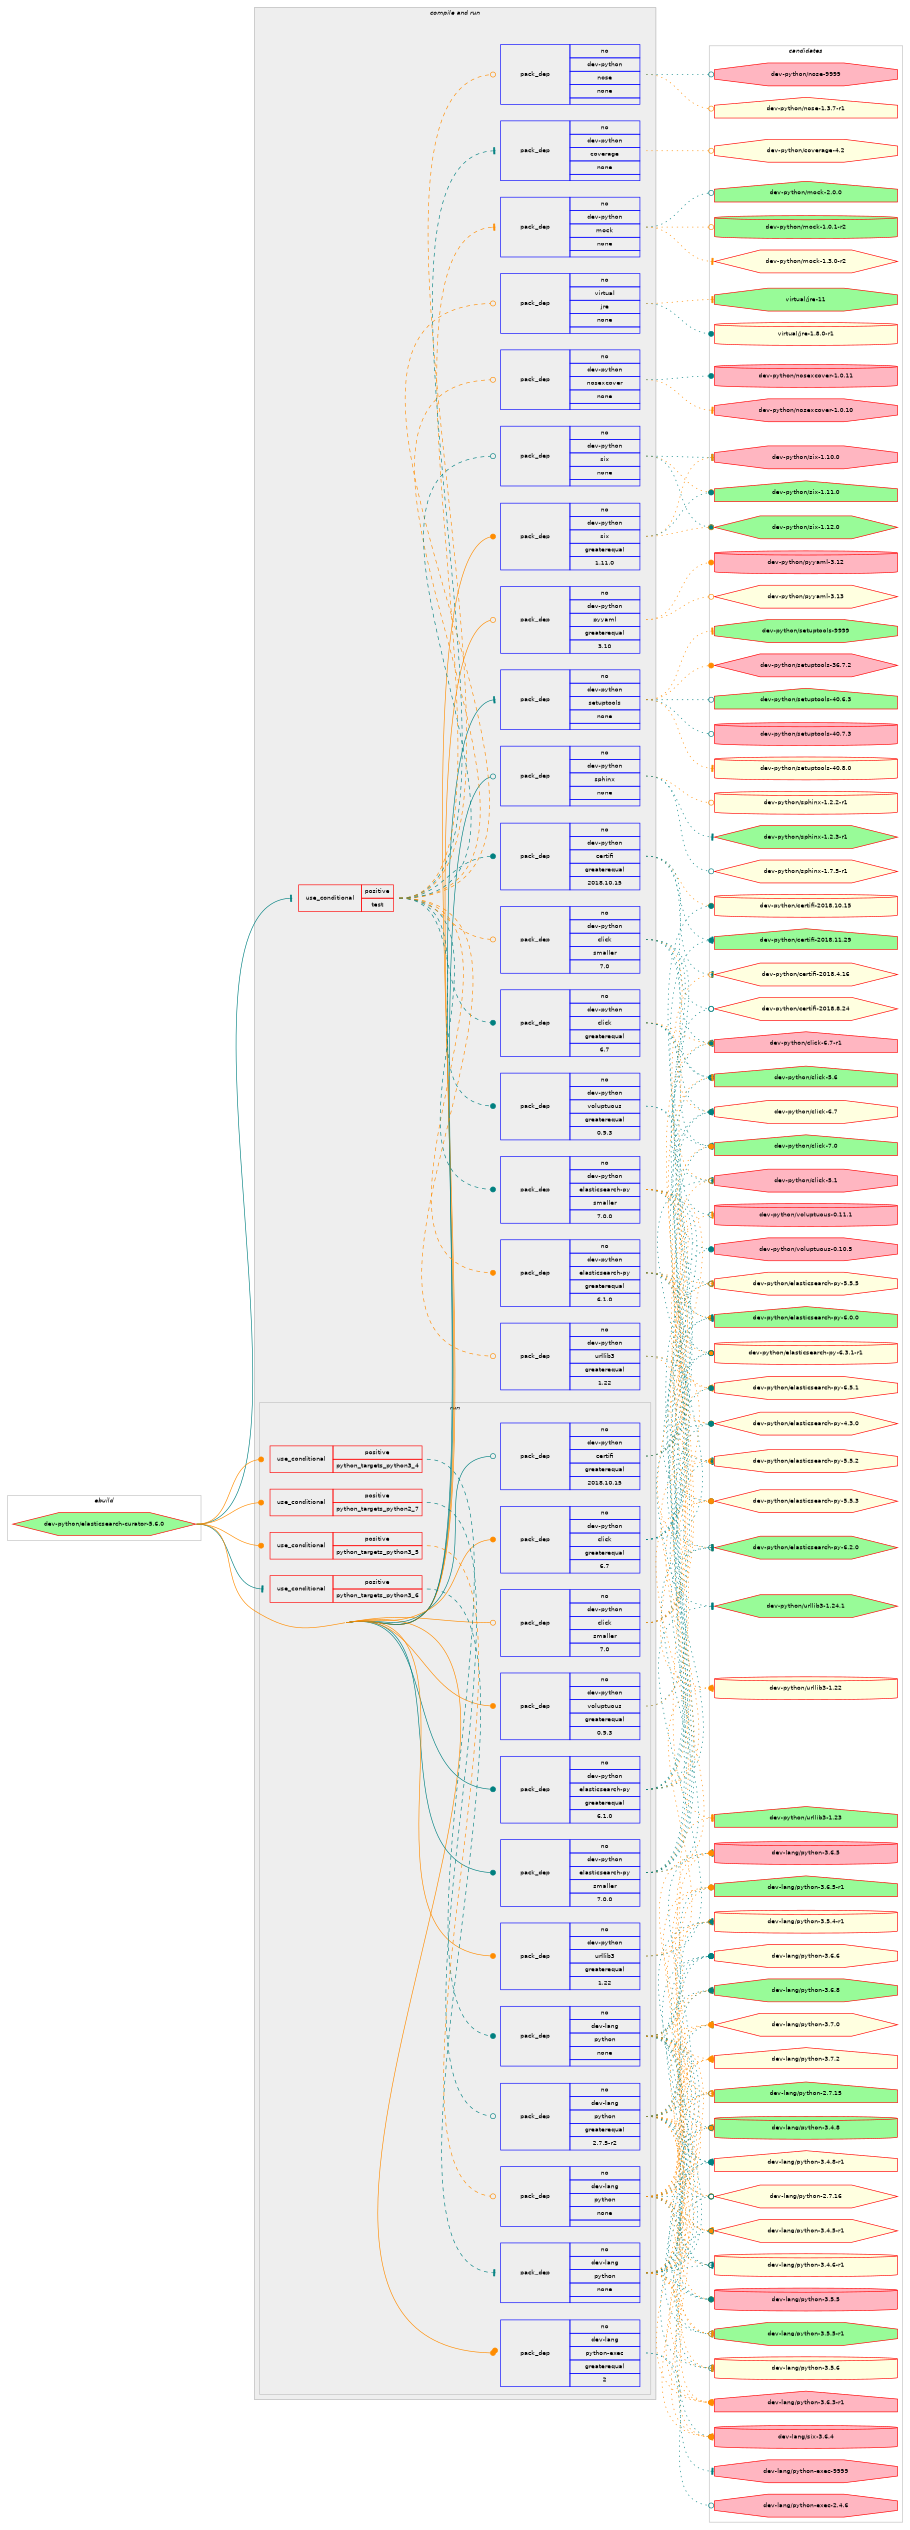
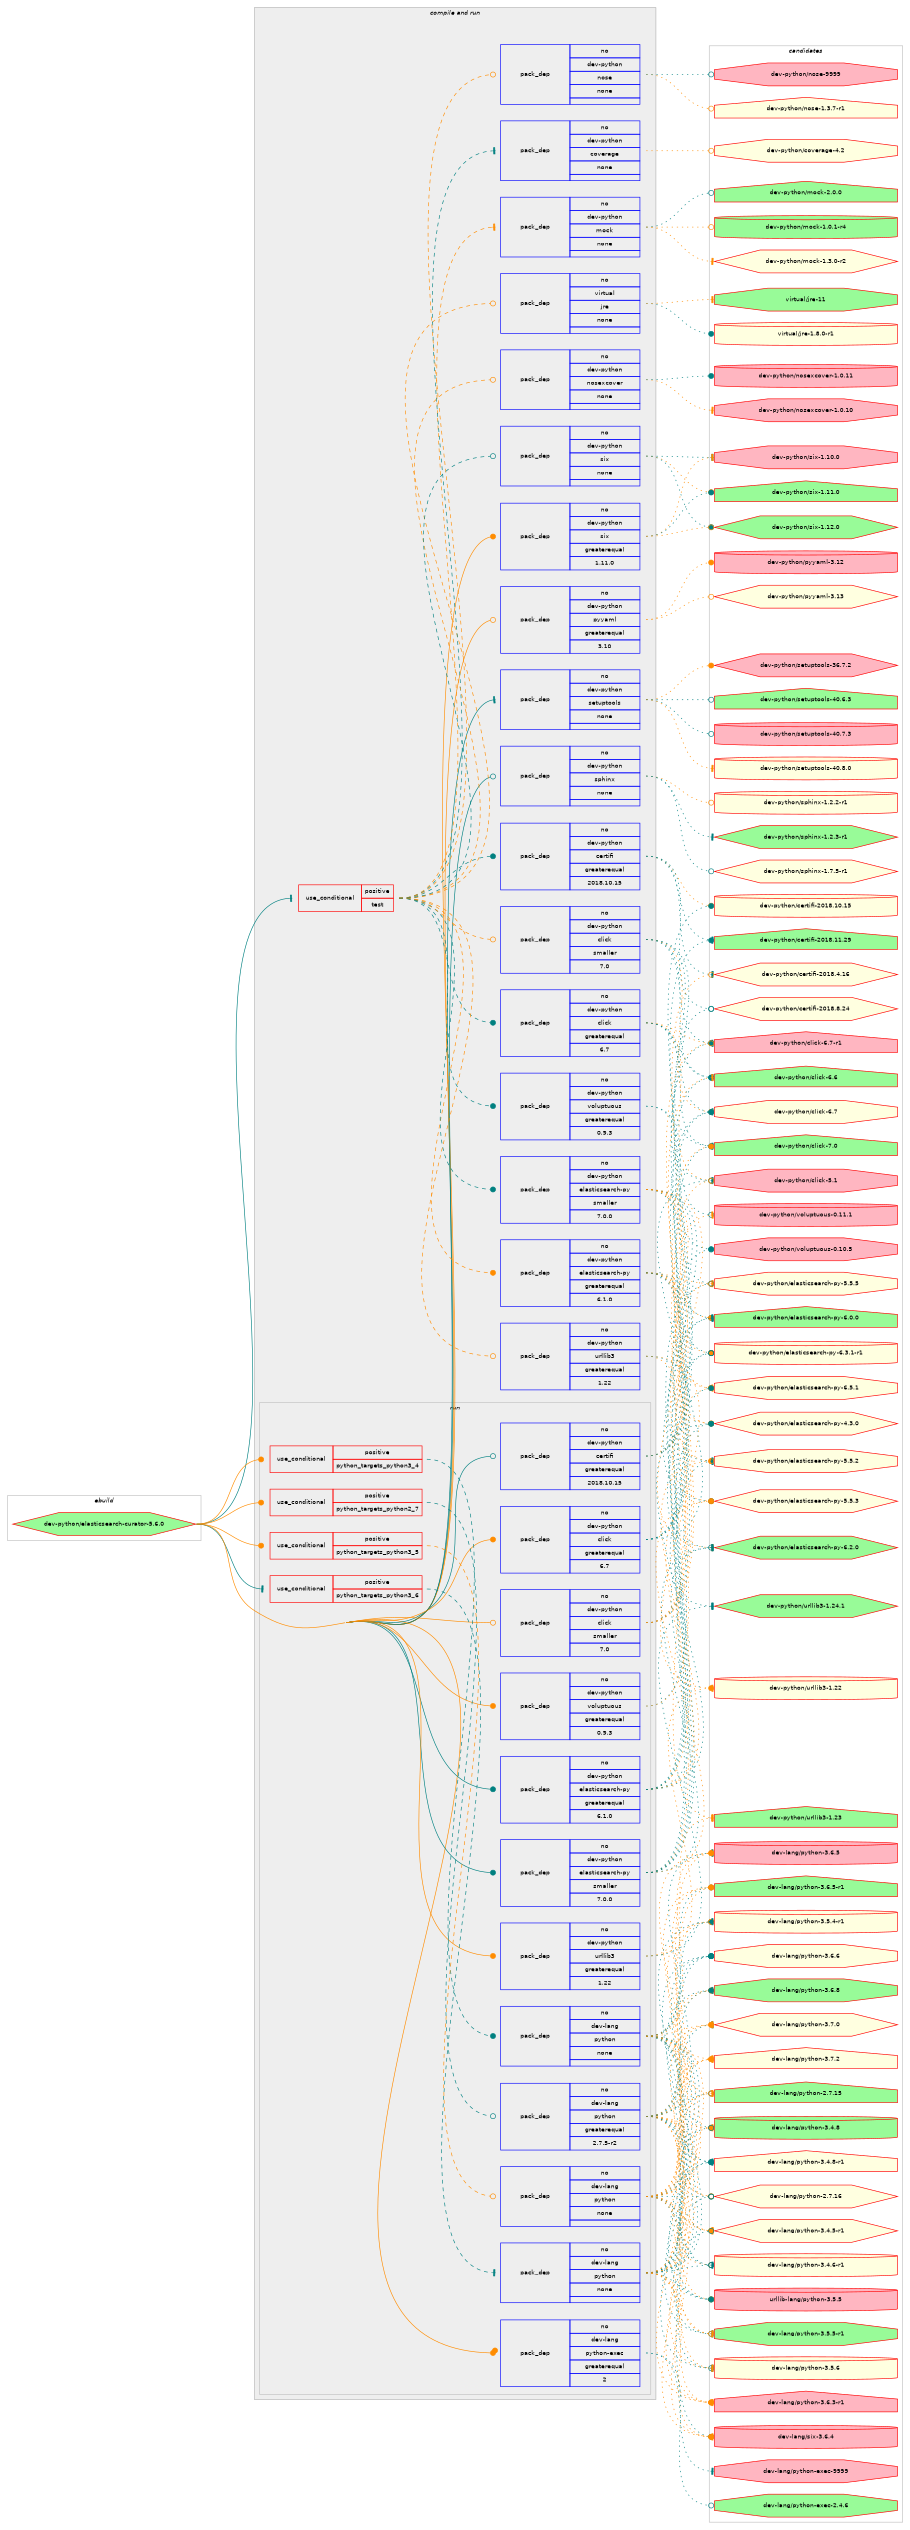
node "dev-python/mock-1.0.1-r2": label "dev-python/mock-1.0.1-r2" -> "dev-python/mock-1.0.1-r4"
node "dev-python/setuptools-9999": removed
node "dev-python/click-5.6": label "dev-python/click-5.6" -> "dev-python/click-6.6"
node "dev-lang/python-3.5.5": label "dev-lang/python-3.5.5" -> "urllib-lang/python-3.5.5"
node "dev-lang/python-exec-2.4.6": fillcolor lightpink -> palegreen
